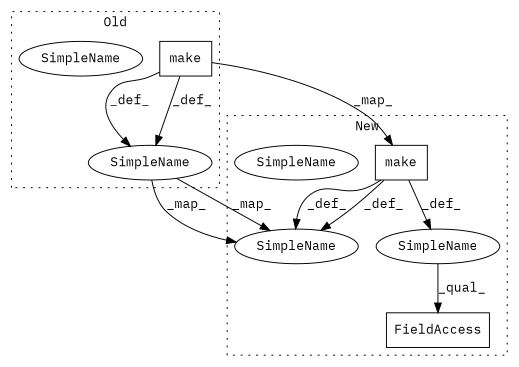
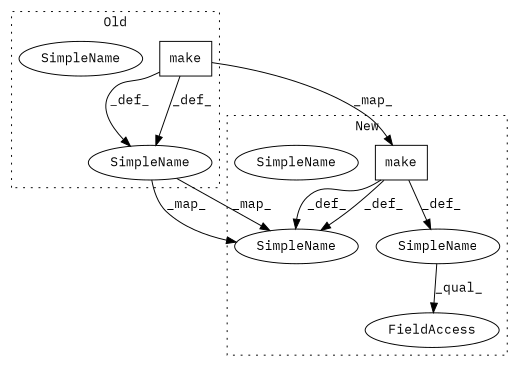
node "FieldAccess": shape box -> ellipse
